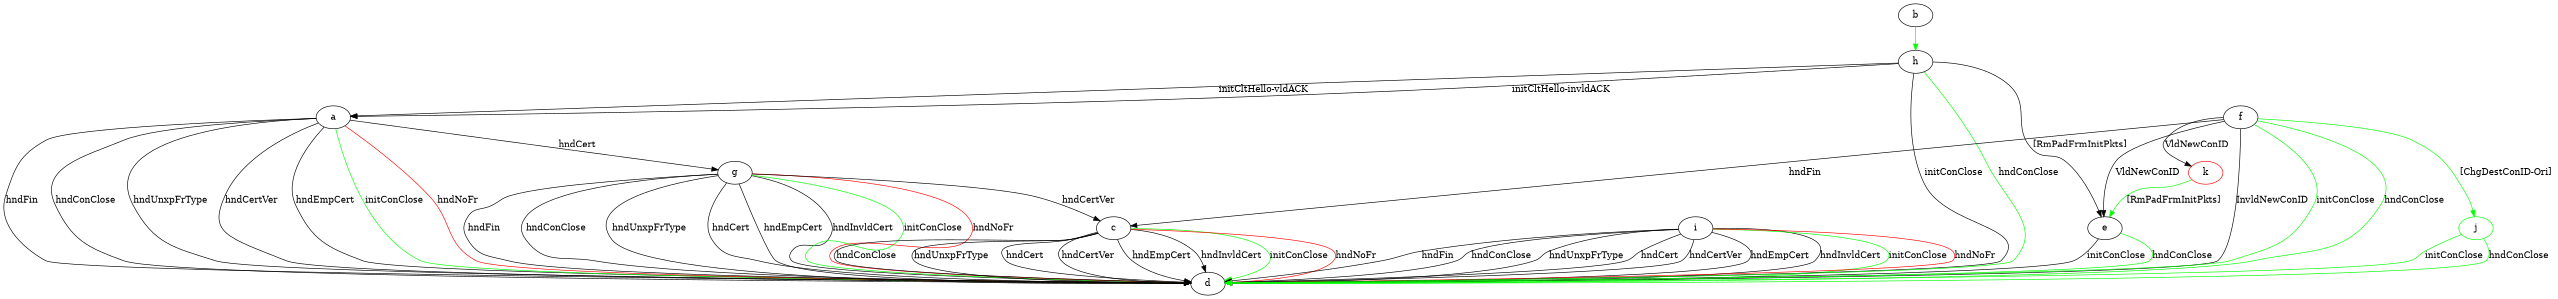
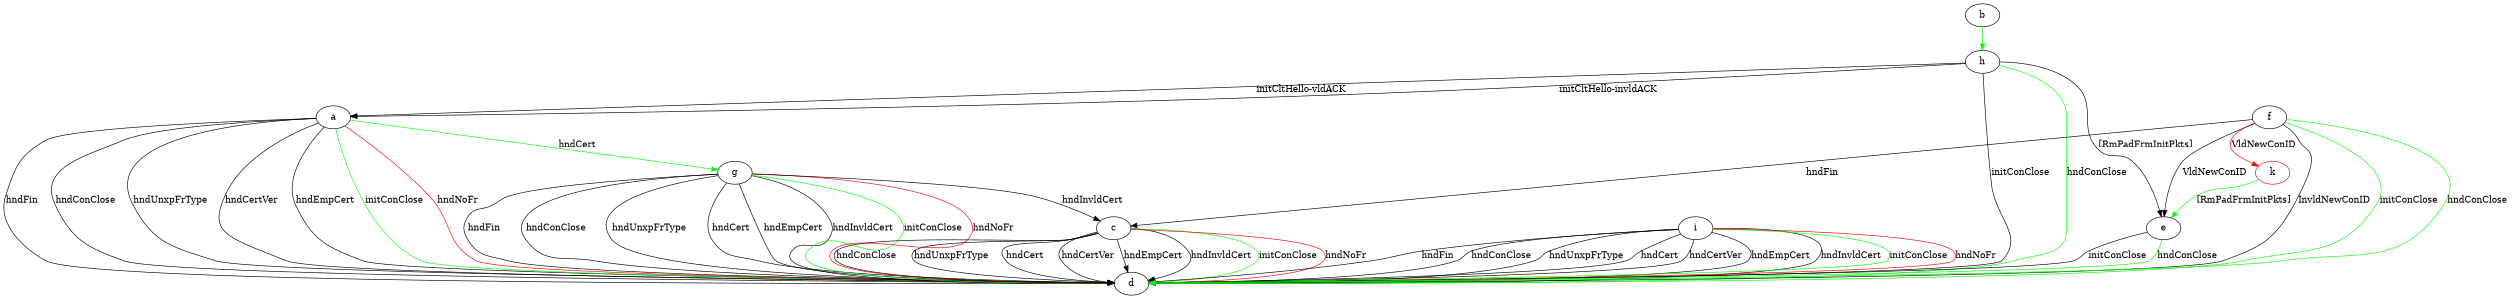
edge "f" -> "k": color black -> red
edge "a" -> "g": color black -> green
edge "g" -> "c": label "hndCertVer " -> "hndInvldCert "
node "j": removed
